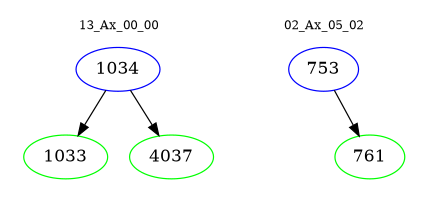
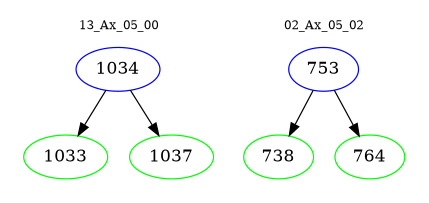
cluster "13_Ax_00_00": label "13_Ax_00_00" -> "13_Ax_05_00"
node "4037": label "4037" -> "1037"
node "738": added
node "761": label "761" -> "764"
